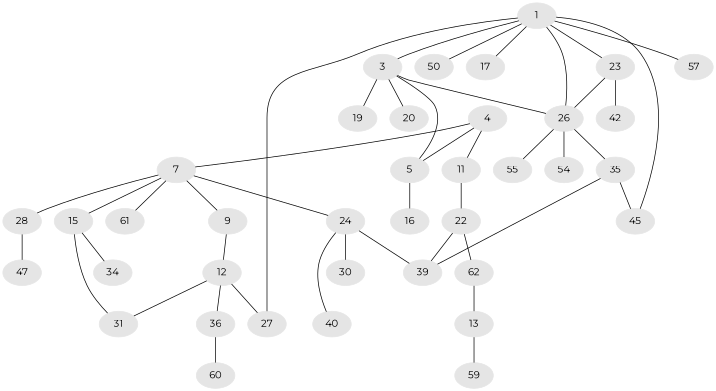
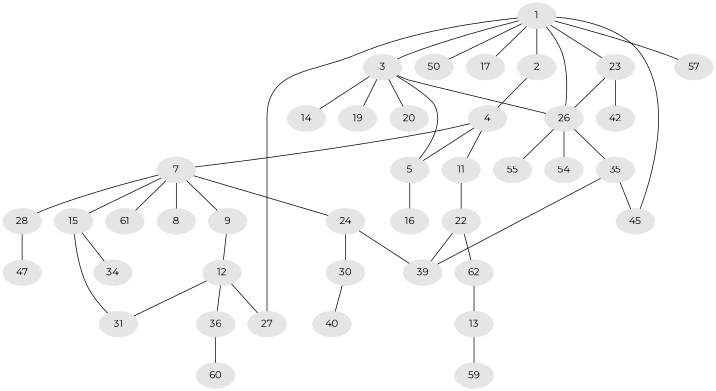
node "2": added
node "14": added
node "8": added
edge "24" -- "40": now "30" -- "40"
